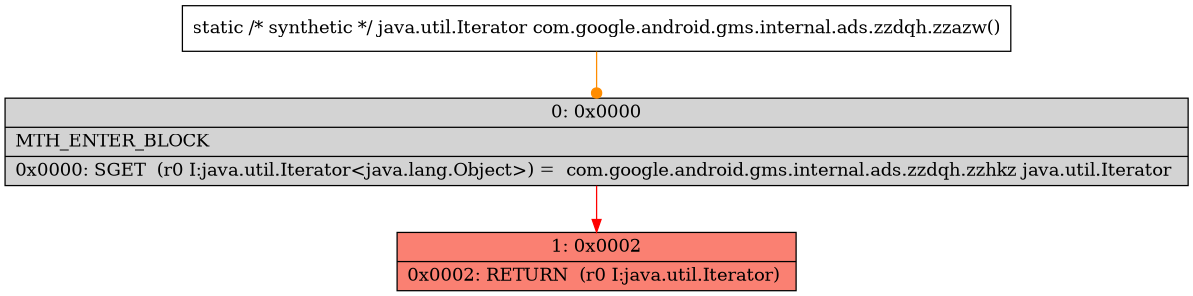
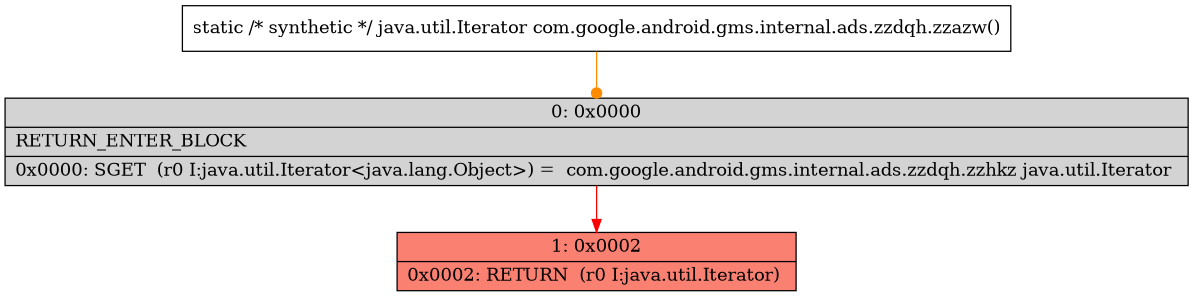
node "0: 0x0000": text "MTH_ENTER_BLOCK" -> "RETURN_ENTER_BLOCK"
